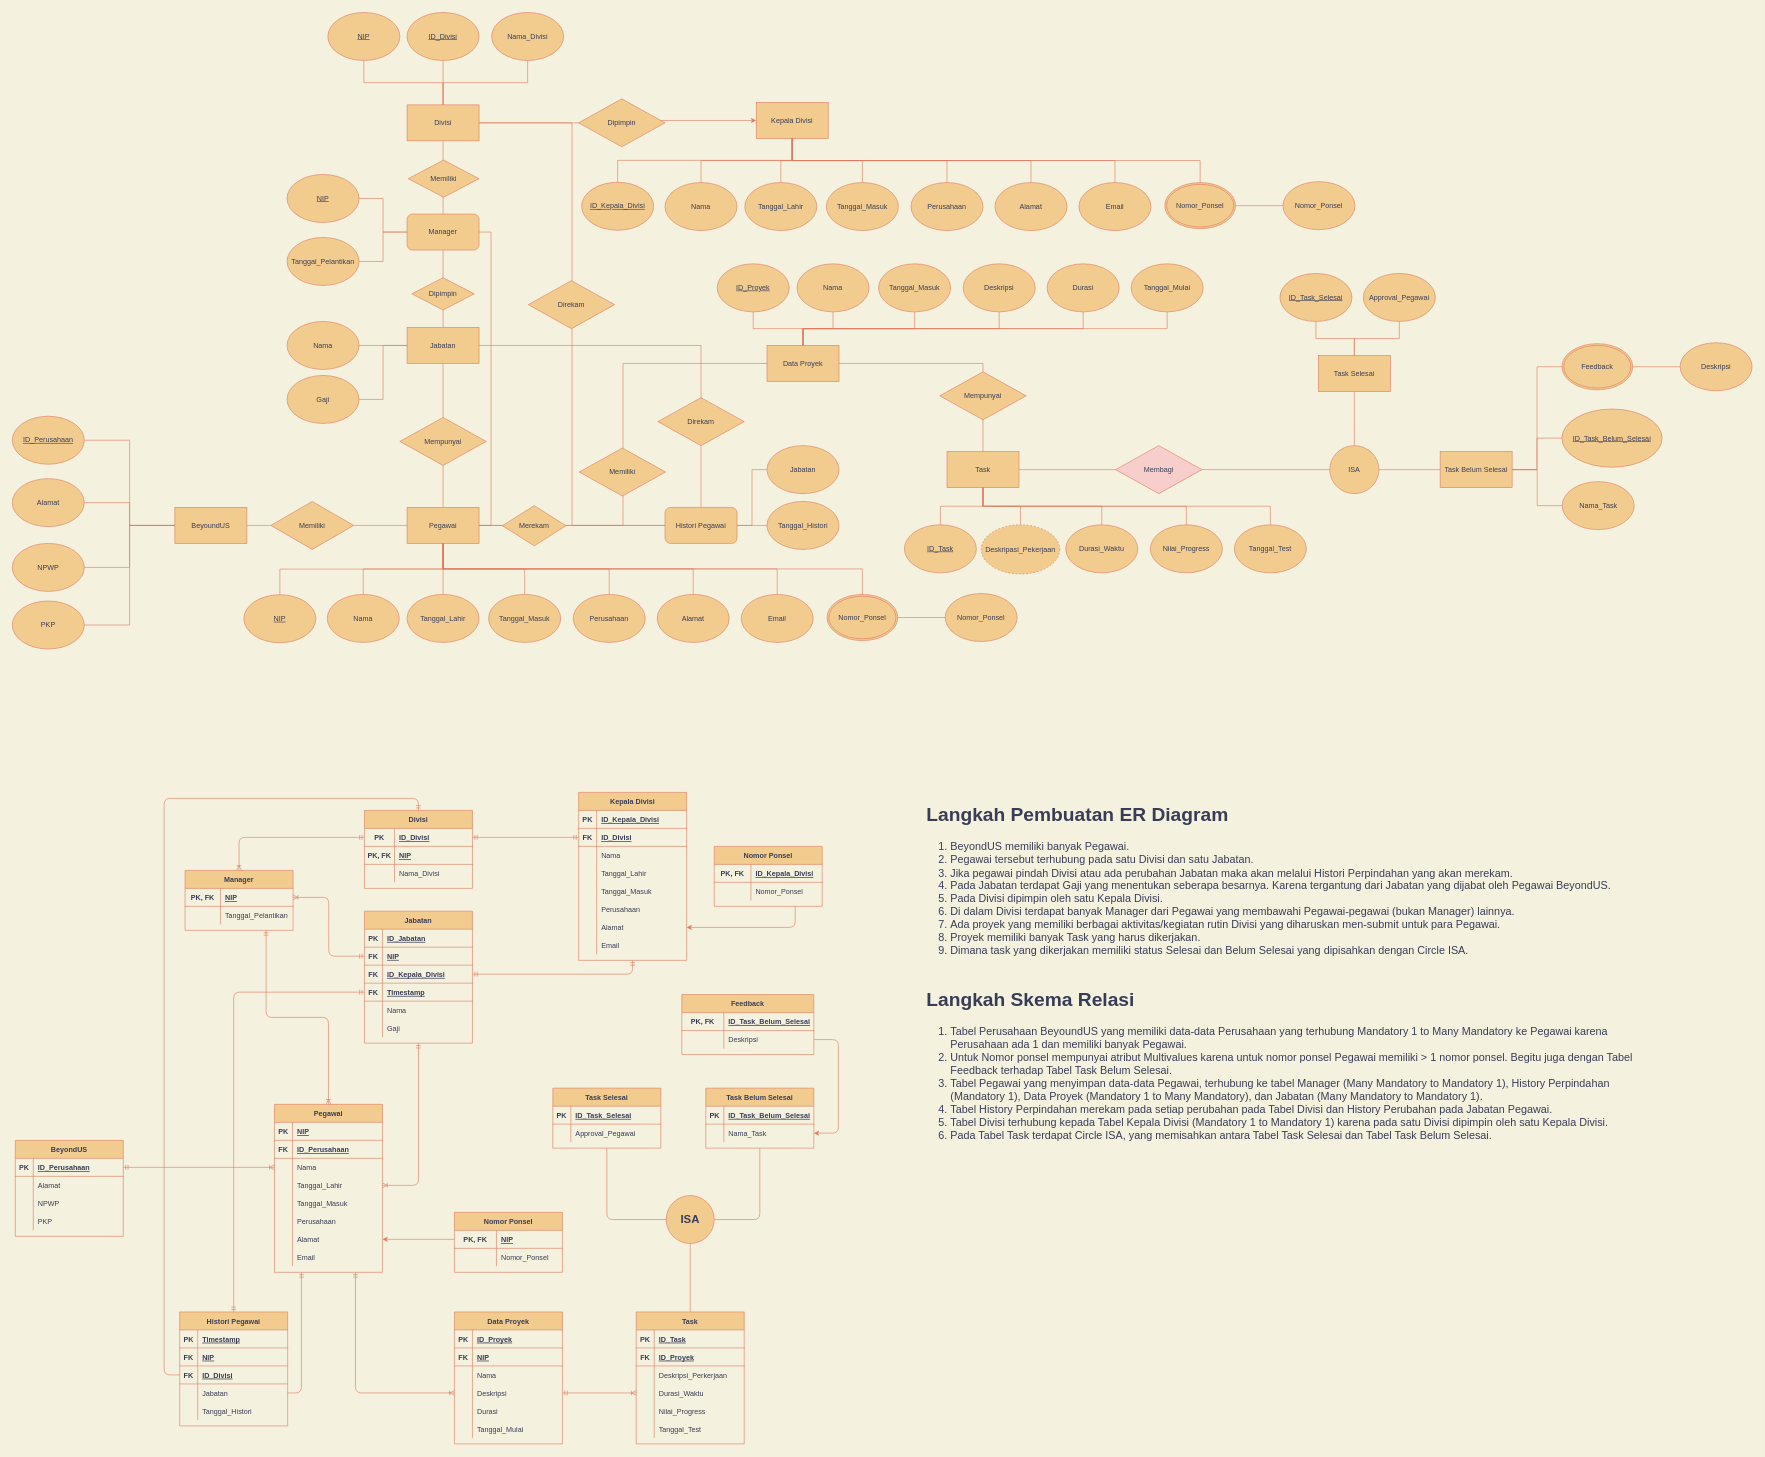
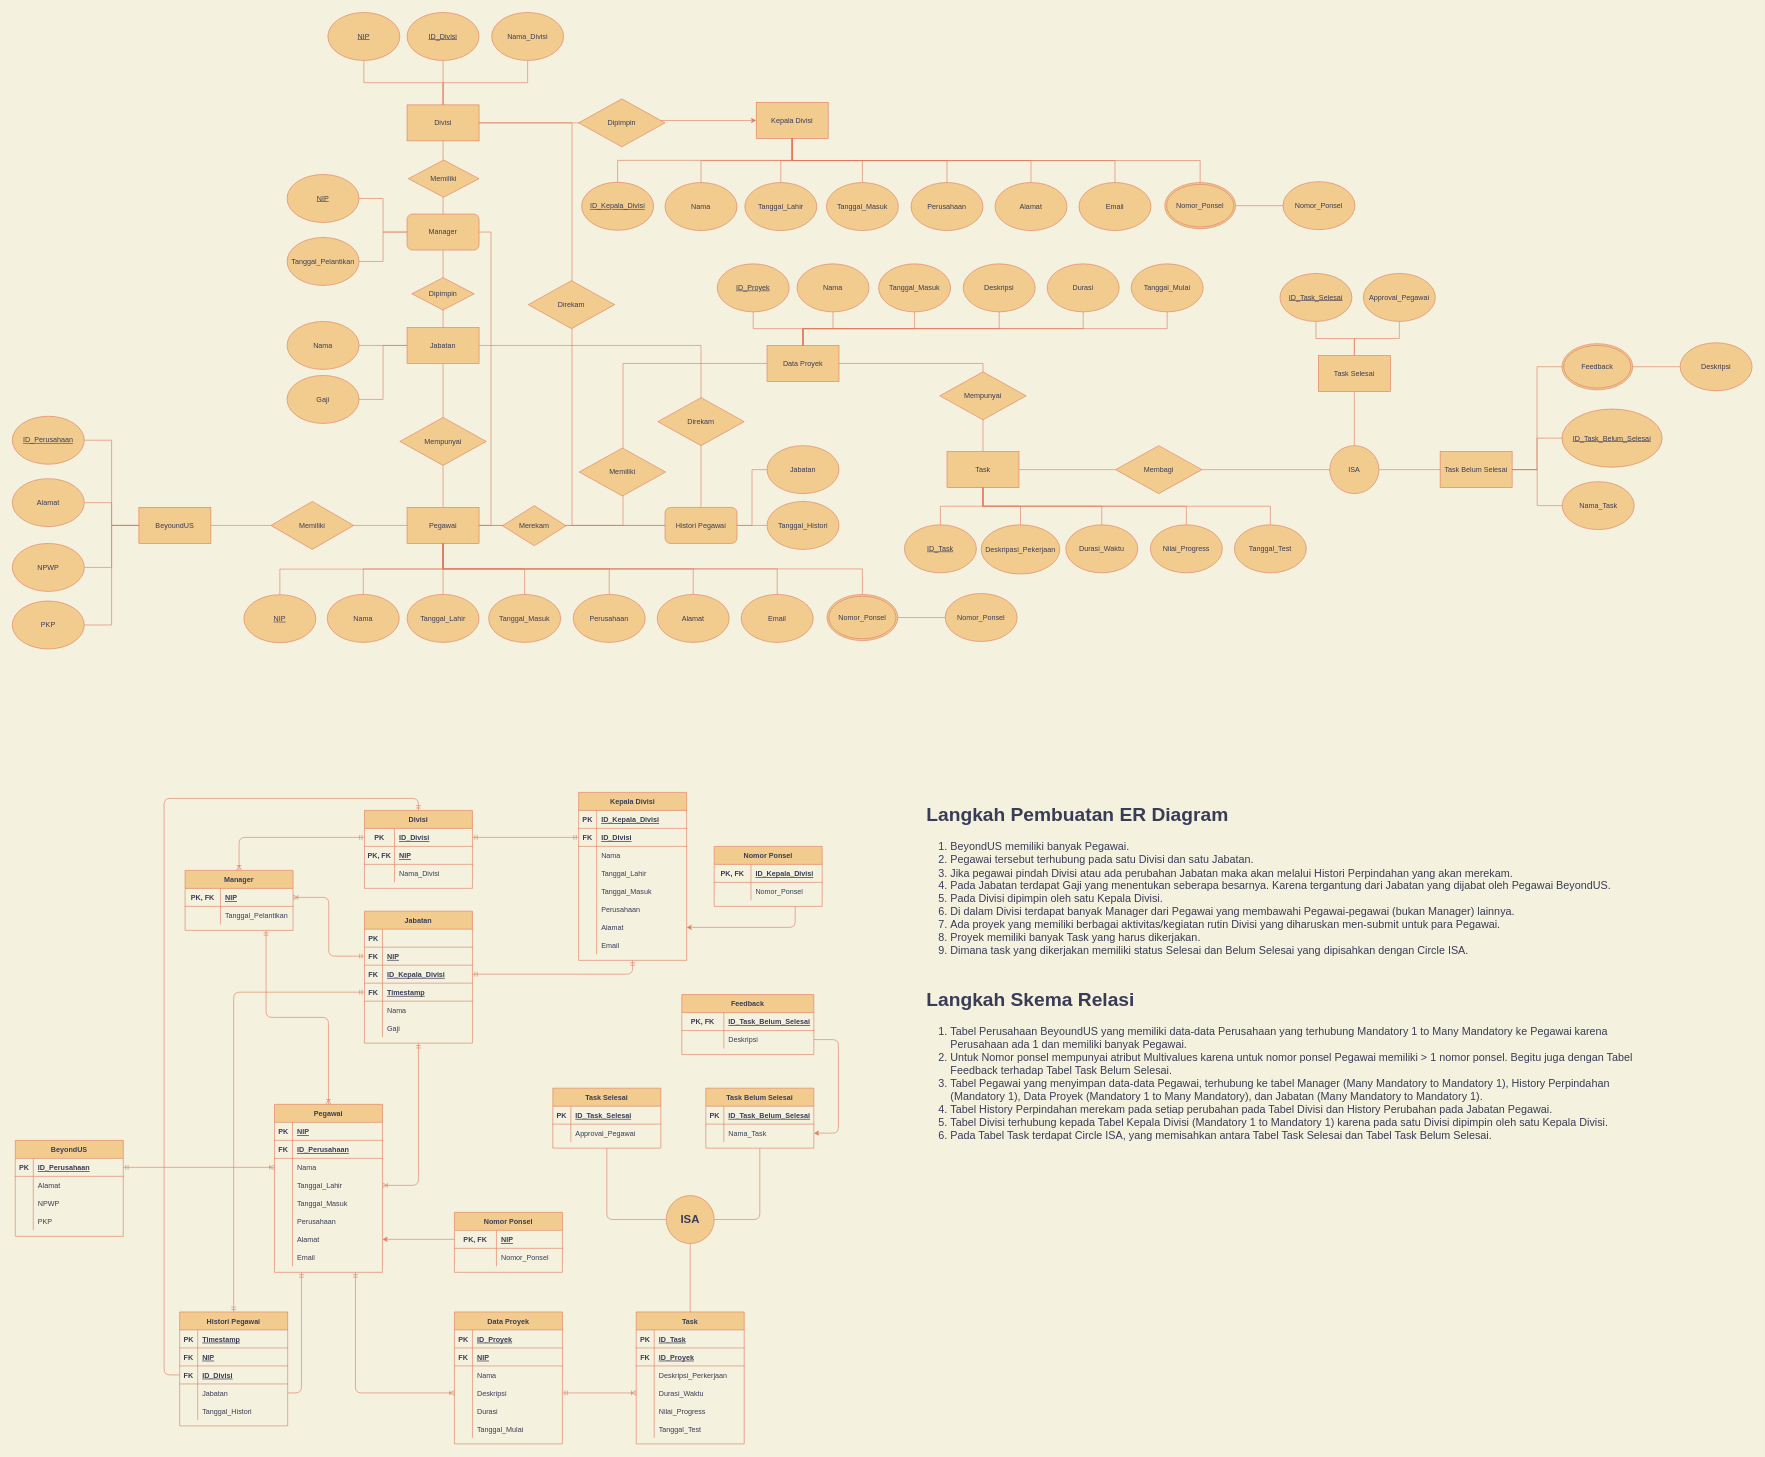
node "Membagi": fillcolor #f8cecc -> #f2cc8f
node "BeyoundUS": moved (211, 525) -> (175, 525)
node "Deskripasi_Pekerjaan": style dashed -> solid
node "ID_Jabatan": removed
